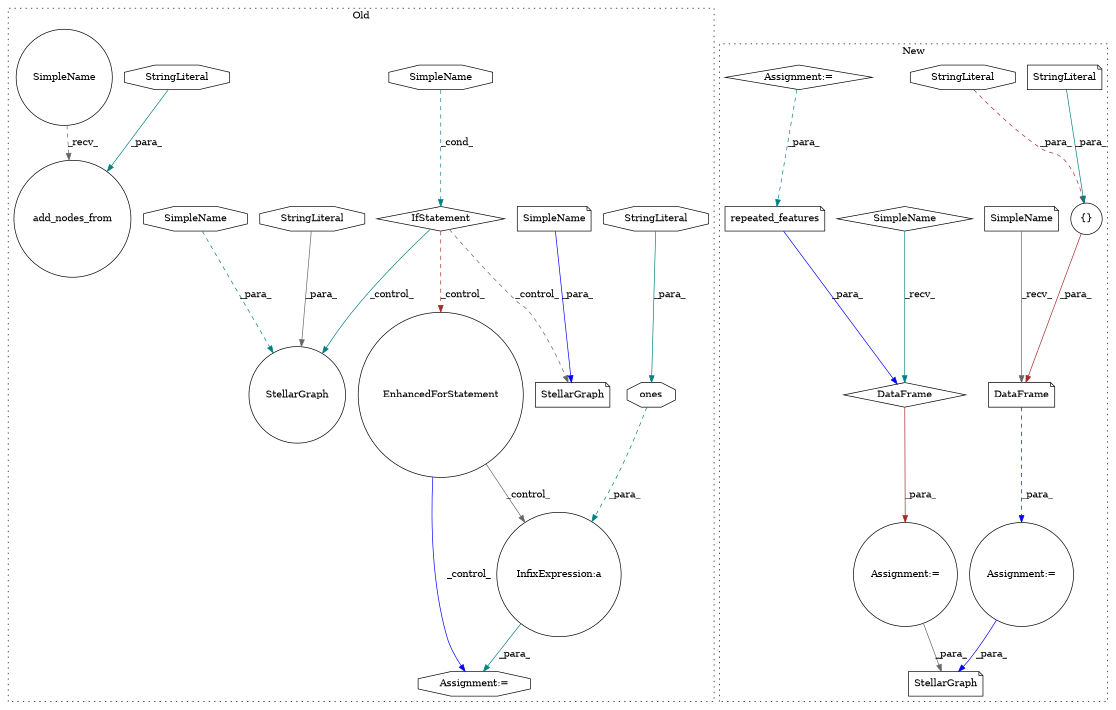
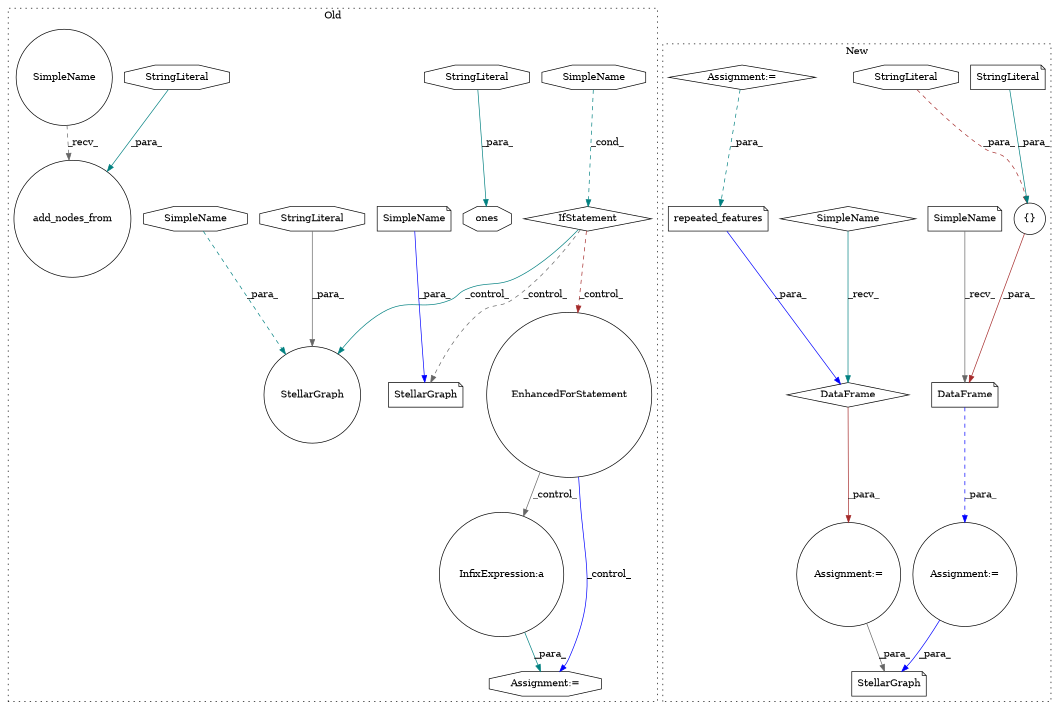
edge "ones" -> "InfixExpression:a": removed, label "_para_"
